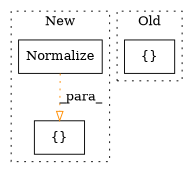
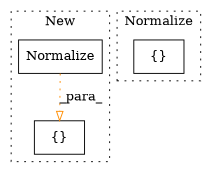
cluster "Old": label "Old" -> "Normalize"
